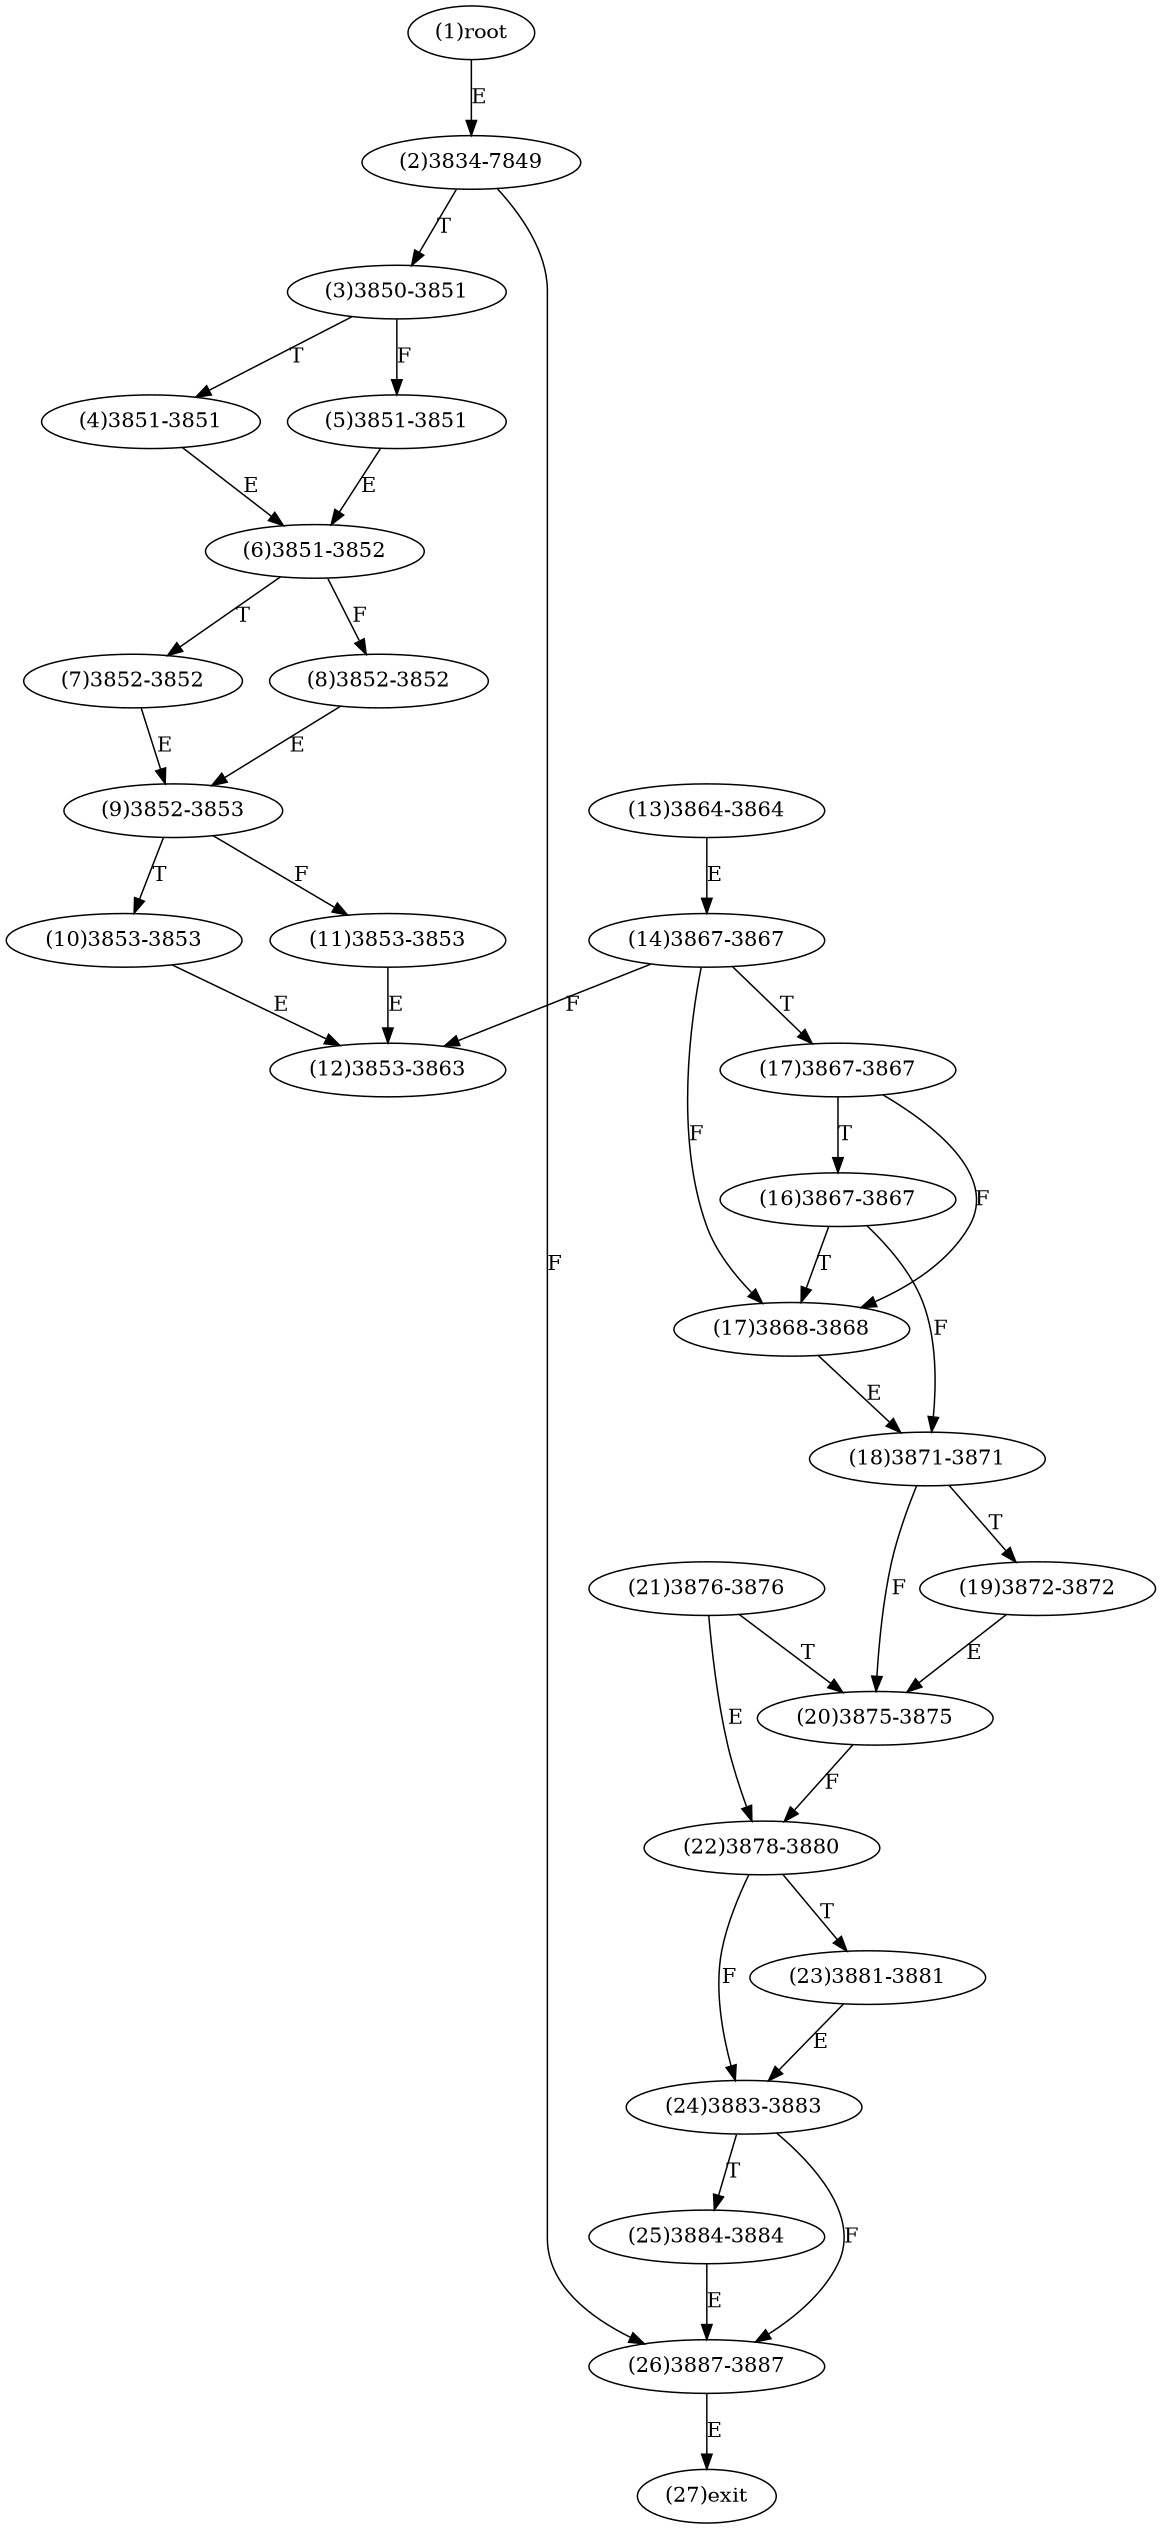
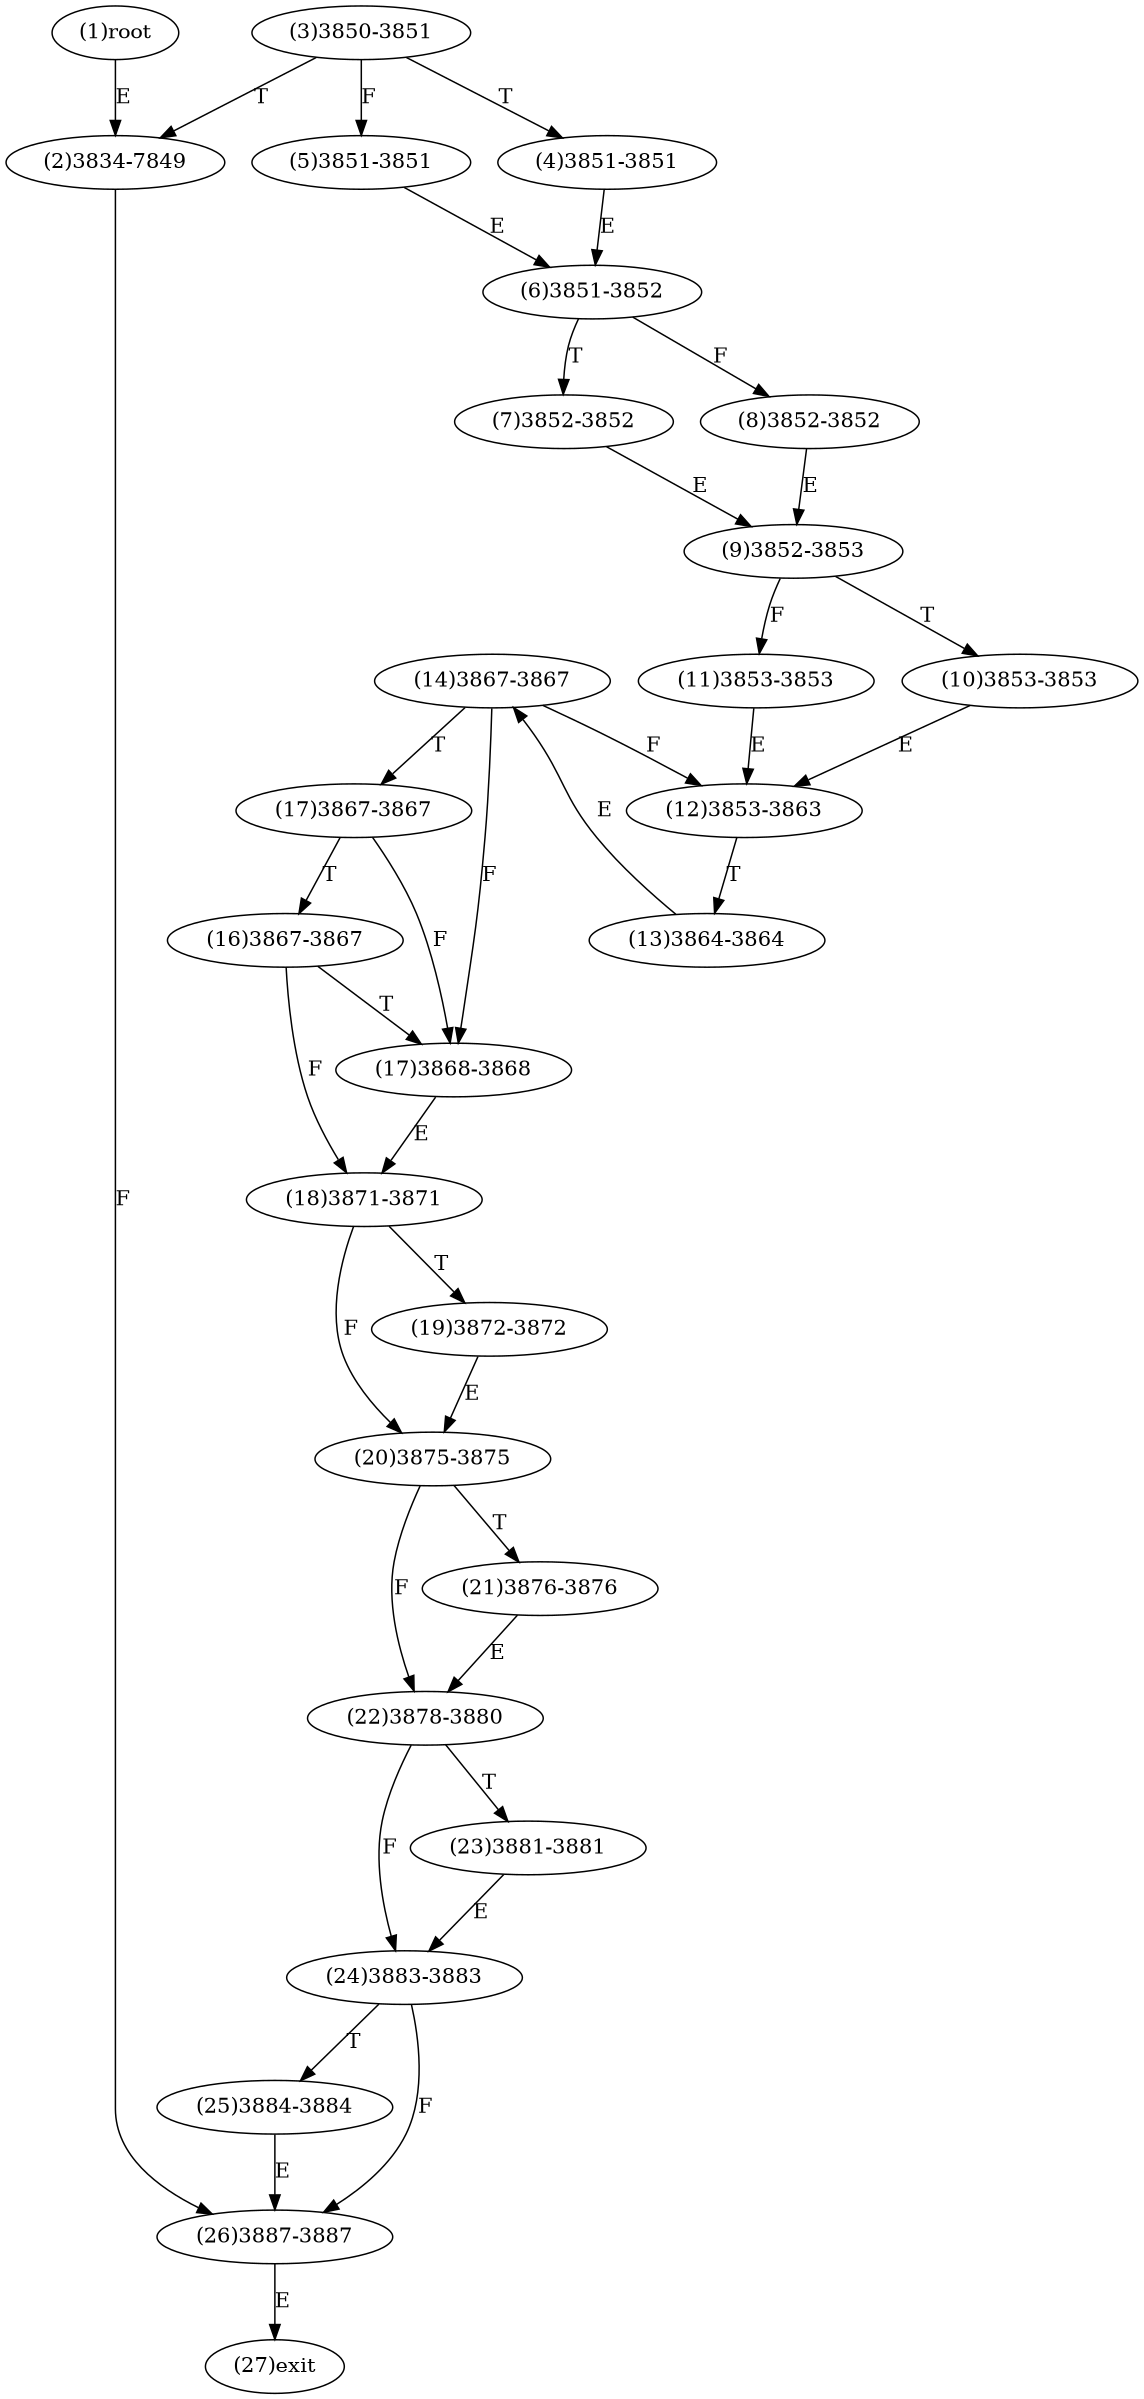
edge "(2)3834-7849" -> "(3)3850-3851": reversed
edge "(12)3853-3863" -> "(13)3864-3864": added, label "T"
edge "(21)3876-3876" -> "(20)3875-3875": reversed
